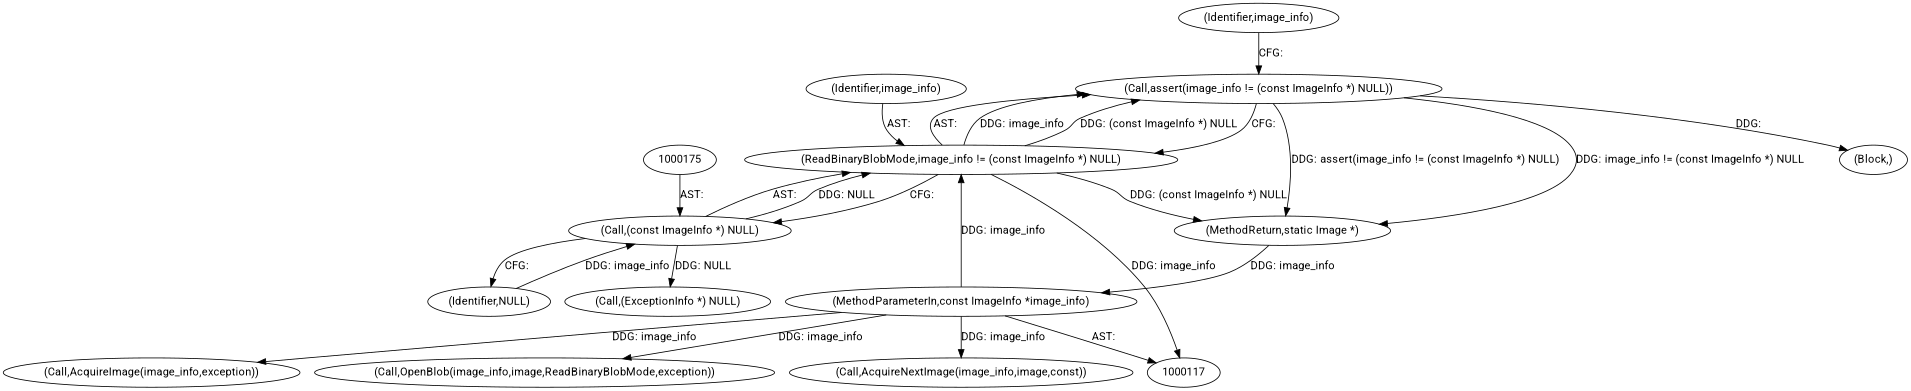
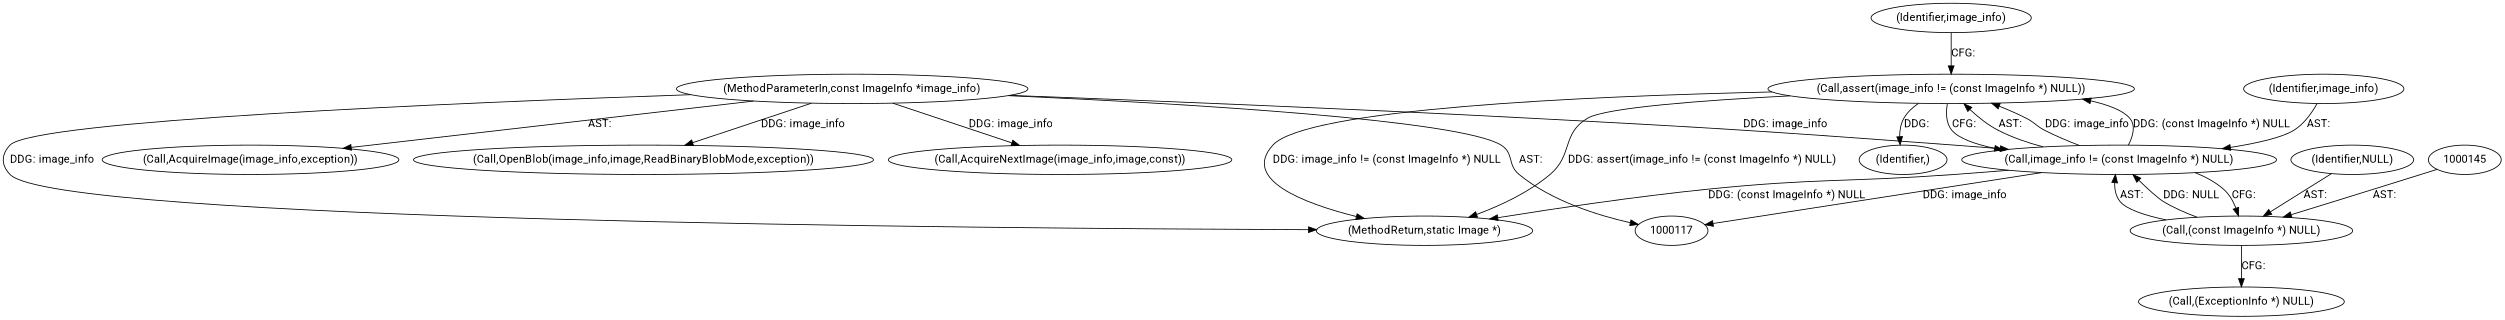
node "1000175": label "1000175" -> "1000145"
node "(ReadBinaryBlobMode,image_info != (const ImageInfo *) NULL)": label "(ReadBinaryBlobMode,image_info != (const ImageInfo *) NULL)" -> "(Call,image_info != (const ImageInfo *) NULL)"
node "(Block,)": label "(Block,)" -> "(Identifier,)"
edge "(Call,(const ImageInfo *) NULL)" -> "(Identifier,NULL)": removed, label "CFG:"
edge "(Identifier,NULL)" -> "(Call,(const ImageInfo *) NULL)": label "DDG: image_info" -> "AST: "
edge "(Call,(const ImageInfo *) NULL)" -> "(Call,(ExceptionInfo *) NULL)": label "DDG: NULL" -> "CFG: "
edge "(MethodReturn,static Image *)" -> "(MethodParameterIn,const ImageInfo *image_info)": reversed
edge "(MethodParameterIn,const ImageInfo *image_info)" -> "(Call,AcquireImage(image_info,exception))": label "DDG: image_info" -> "AST: "
